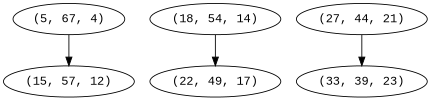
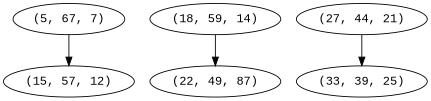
node "(5, 67, 4)": label "(5, 67, 4)" -> "(5, 67, 7)"
node "(18, 54, 14)": label "(18, 54, 14)" -> "(18, 59, 14)"
node "(22, 49, 17)": label "(22, 49, 17)" -> "(22, 49, 87)"
node "(33, 39, 23)": label "(33, 39, 23)" -> "(33, 39, 25)"
